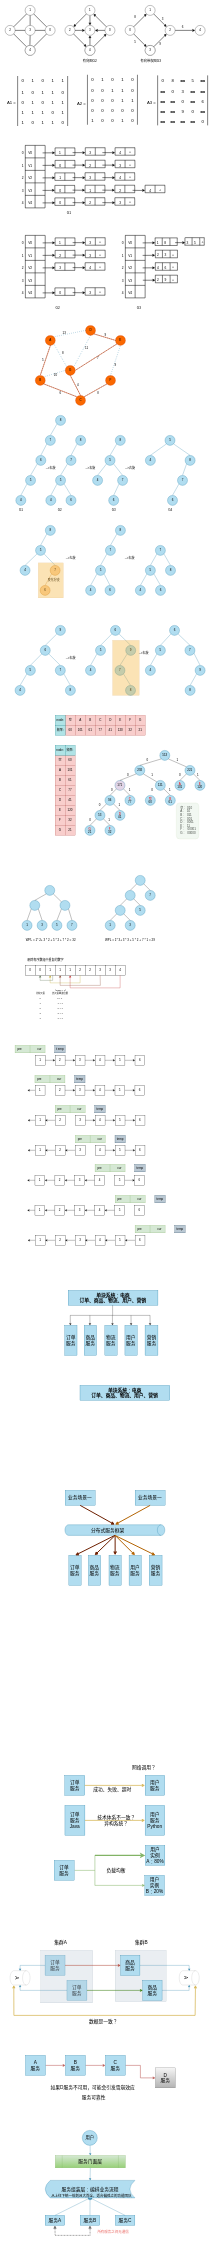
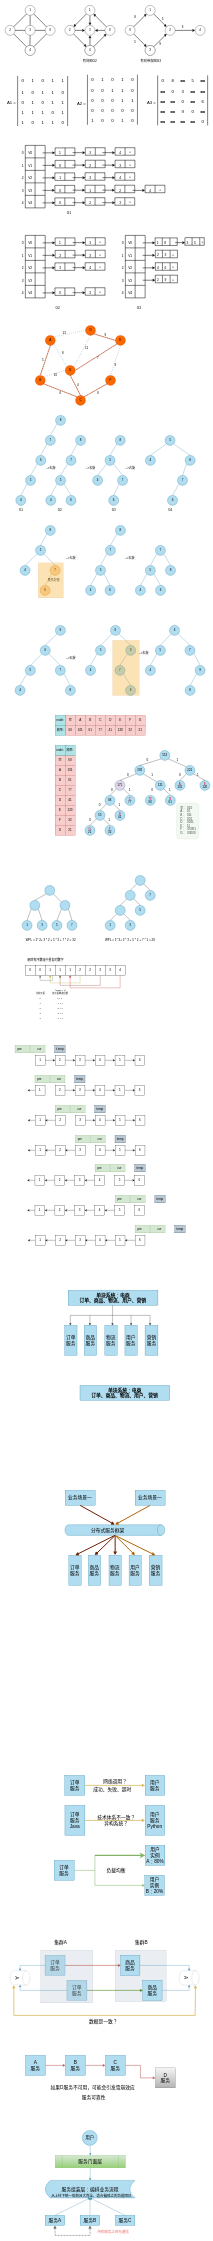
node "E 120": moved (200, 785) -> (205, 785)
node "网络调用？": moved (144, 1768) -> (115, 1781)
